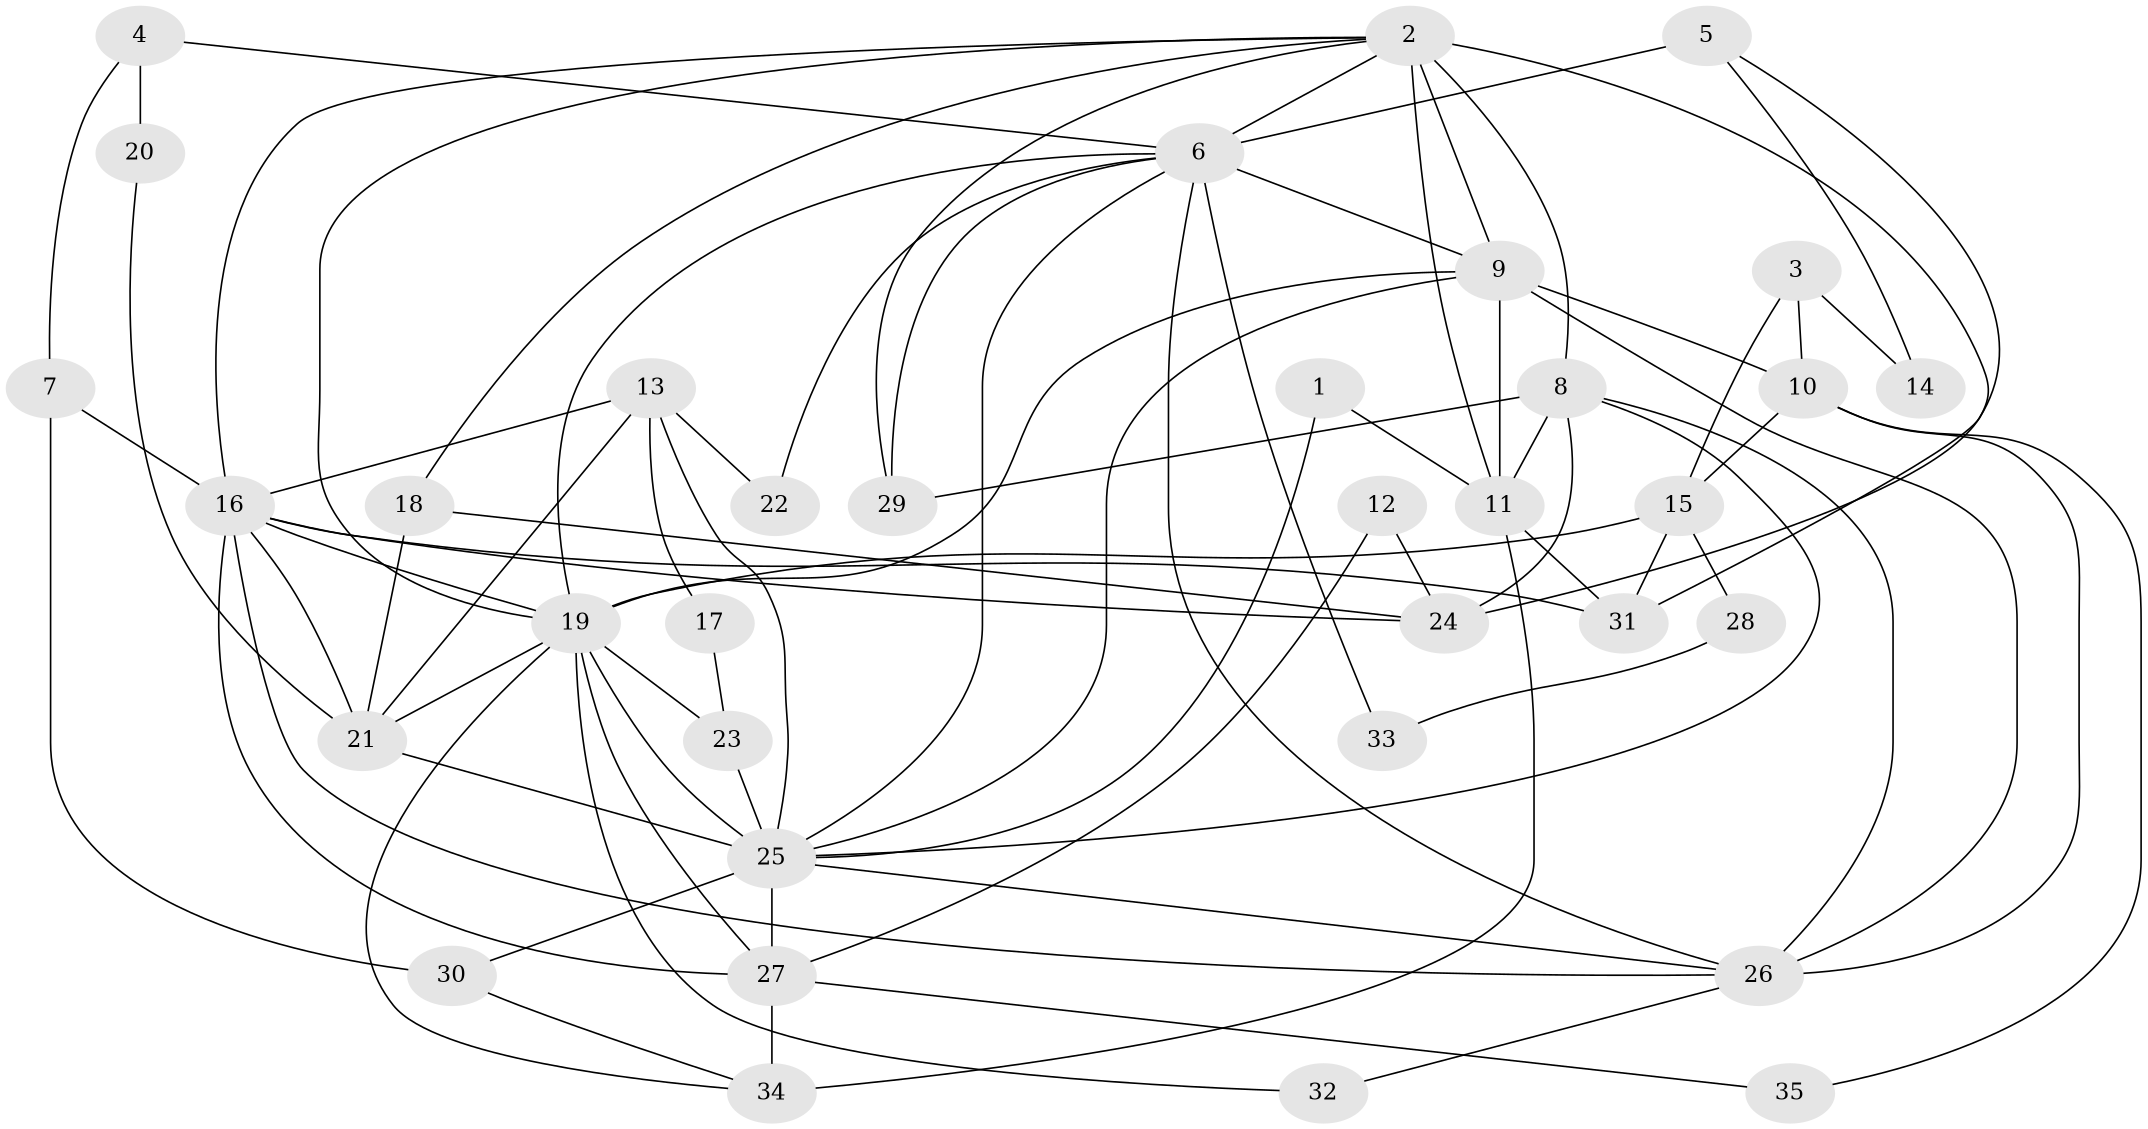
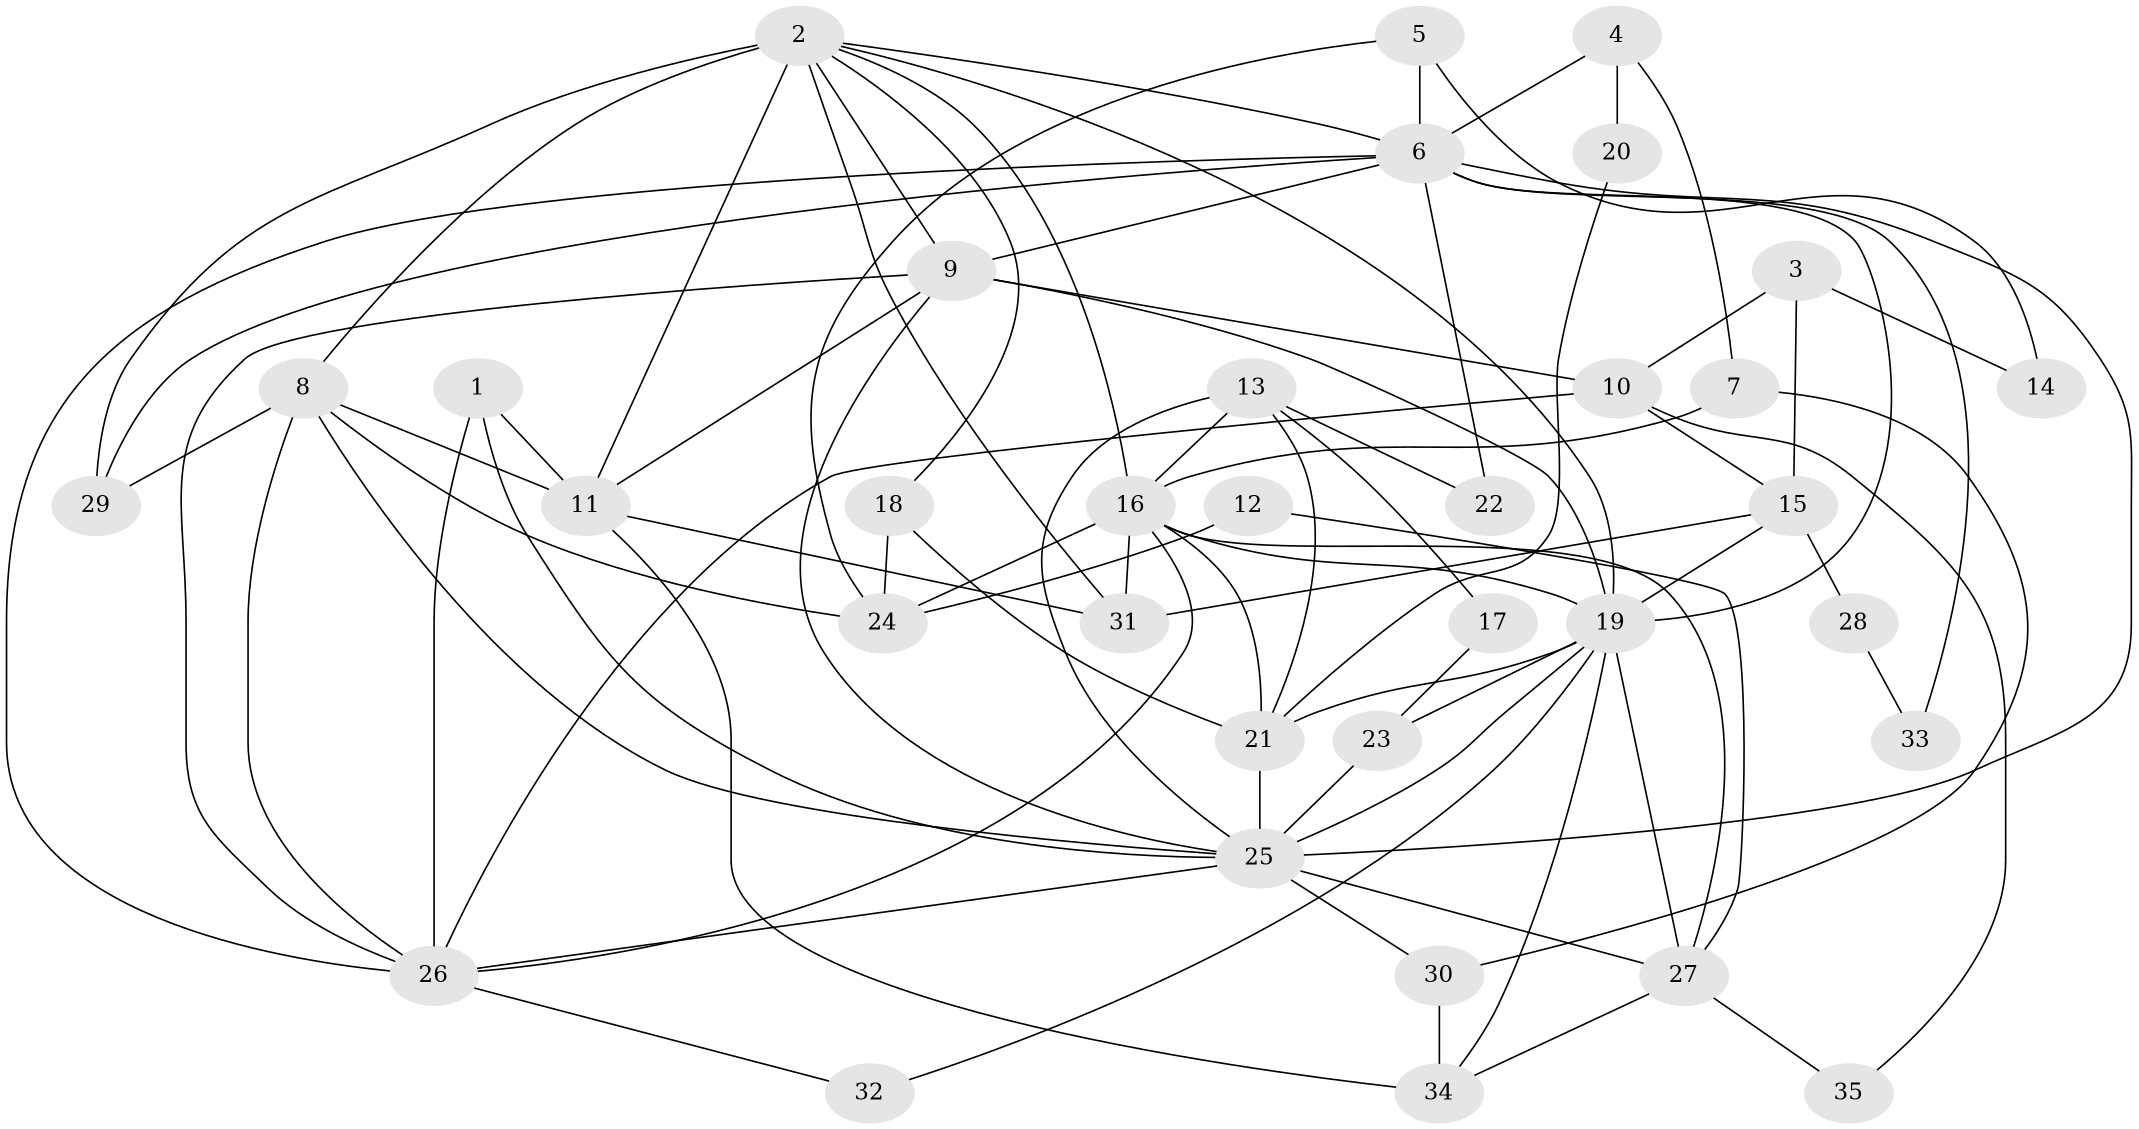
edge "1" -- "26": added
